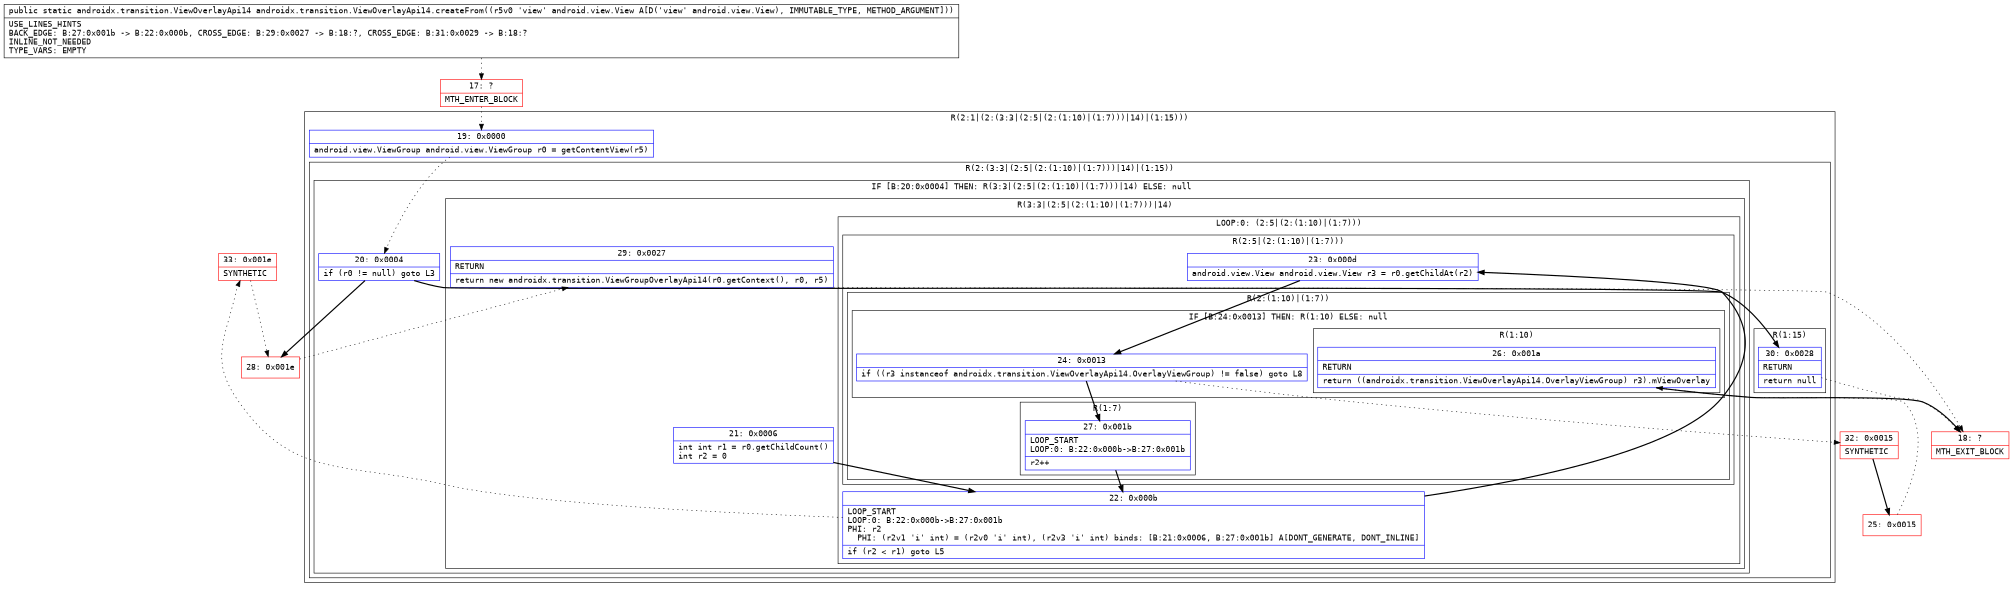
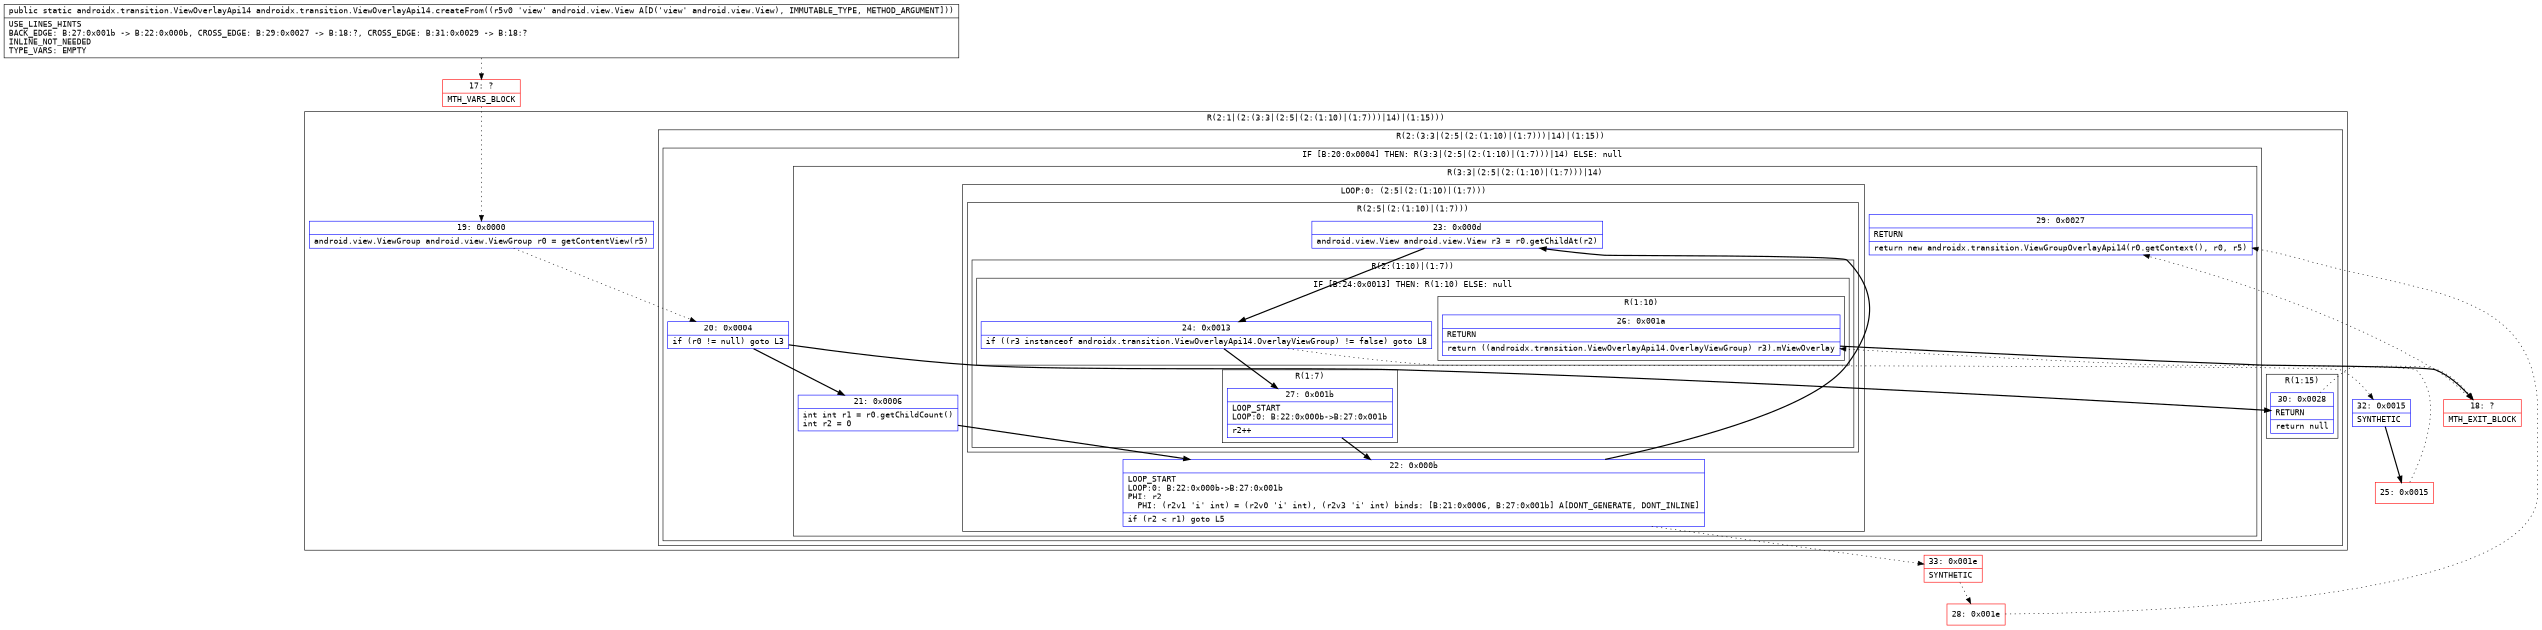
node "17: ?": text "MTH_ENTER_BLOCK" -> "MTH_VARS_BLOCK"
edge "29: 0x0027" -> "18: ?": reversed
edge "20: 0x0004" -> "28: 0x001e": now "20: 0x0004" -> "21: 0x0006"
node "32: 0x0015": color red -> blue
